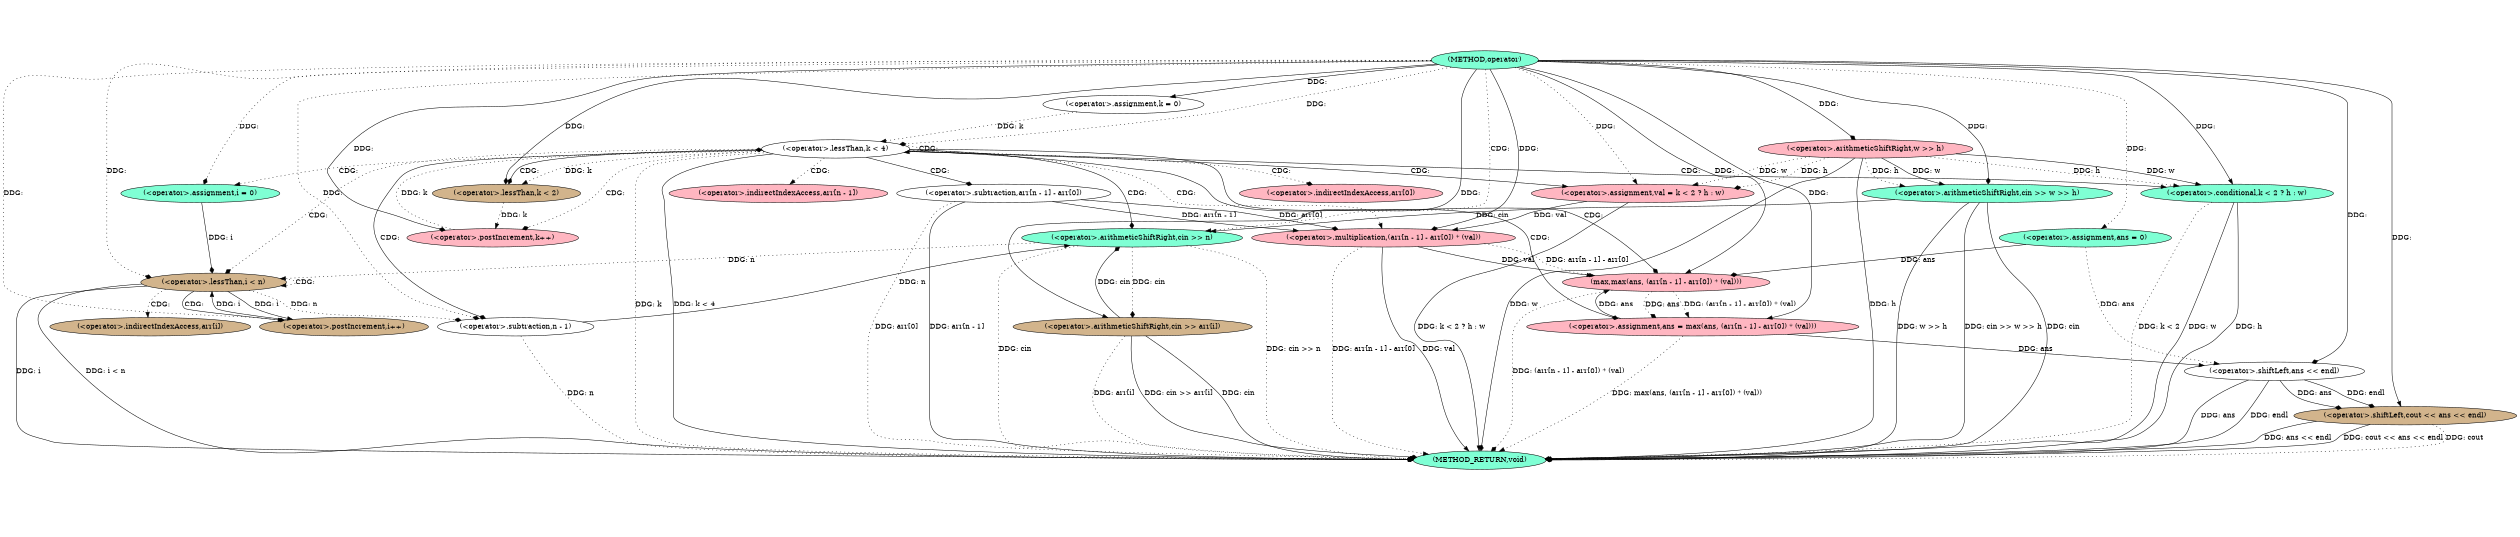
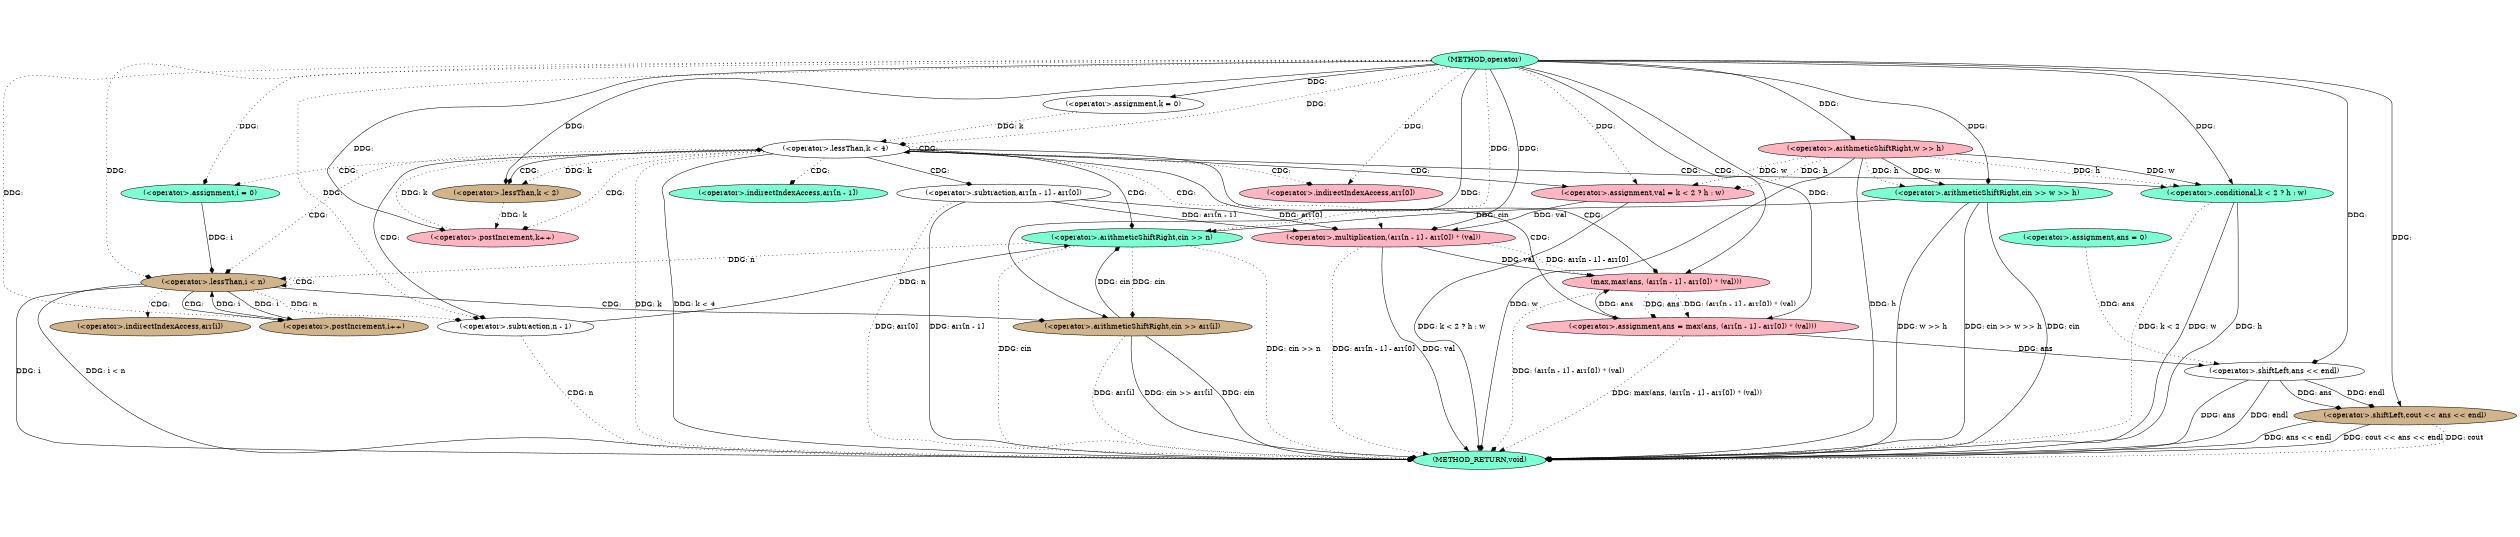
edge "(METHOD,operator)" -> "(<operator>.assignment,ans = 0)": now "(METHOD,operator)" -> "(<operator>.indirectIndexAccess,arr[0])"
edge "(METHOD,operator)" -> "(<operator>.arithmeticShiftRight,cin >> n)": label "CDG: " -> "DDG: "
edge "(<operator>.lessThan,k < 4)" -> "(<operator>.indirectIndexAccess,arr[n - 1])": arrowhead normal -> diamond
edge "(METHOD,operator)" -> "(max,max(ans, (arr[n - 1] - arr[0]) * (val)))": label "DDG: " -> "CDG: "
node "(<operator>.indirectIndexAccess,arr[n - 1])": fillcolor lightpink -> aquamarine
edge "(<operator>.assignment,ans = 0)" -> "(max,max(ans, (arr[n - 1] - arr[0]) * (val)))": removed, label "DDG: ans"
edge "(<operator>.lessThan,i < n)" -> "(<operator>.arithmeticShiftRight,cin >> arr[i])": added, label "CDG:"
edge "(<operator>.subtraction,n - 1)" -> "(METHOD_RETURN,void)": label "DDG: n" -> "CDG: n"
